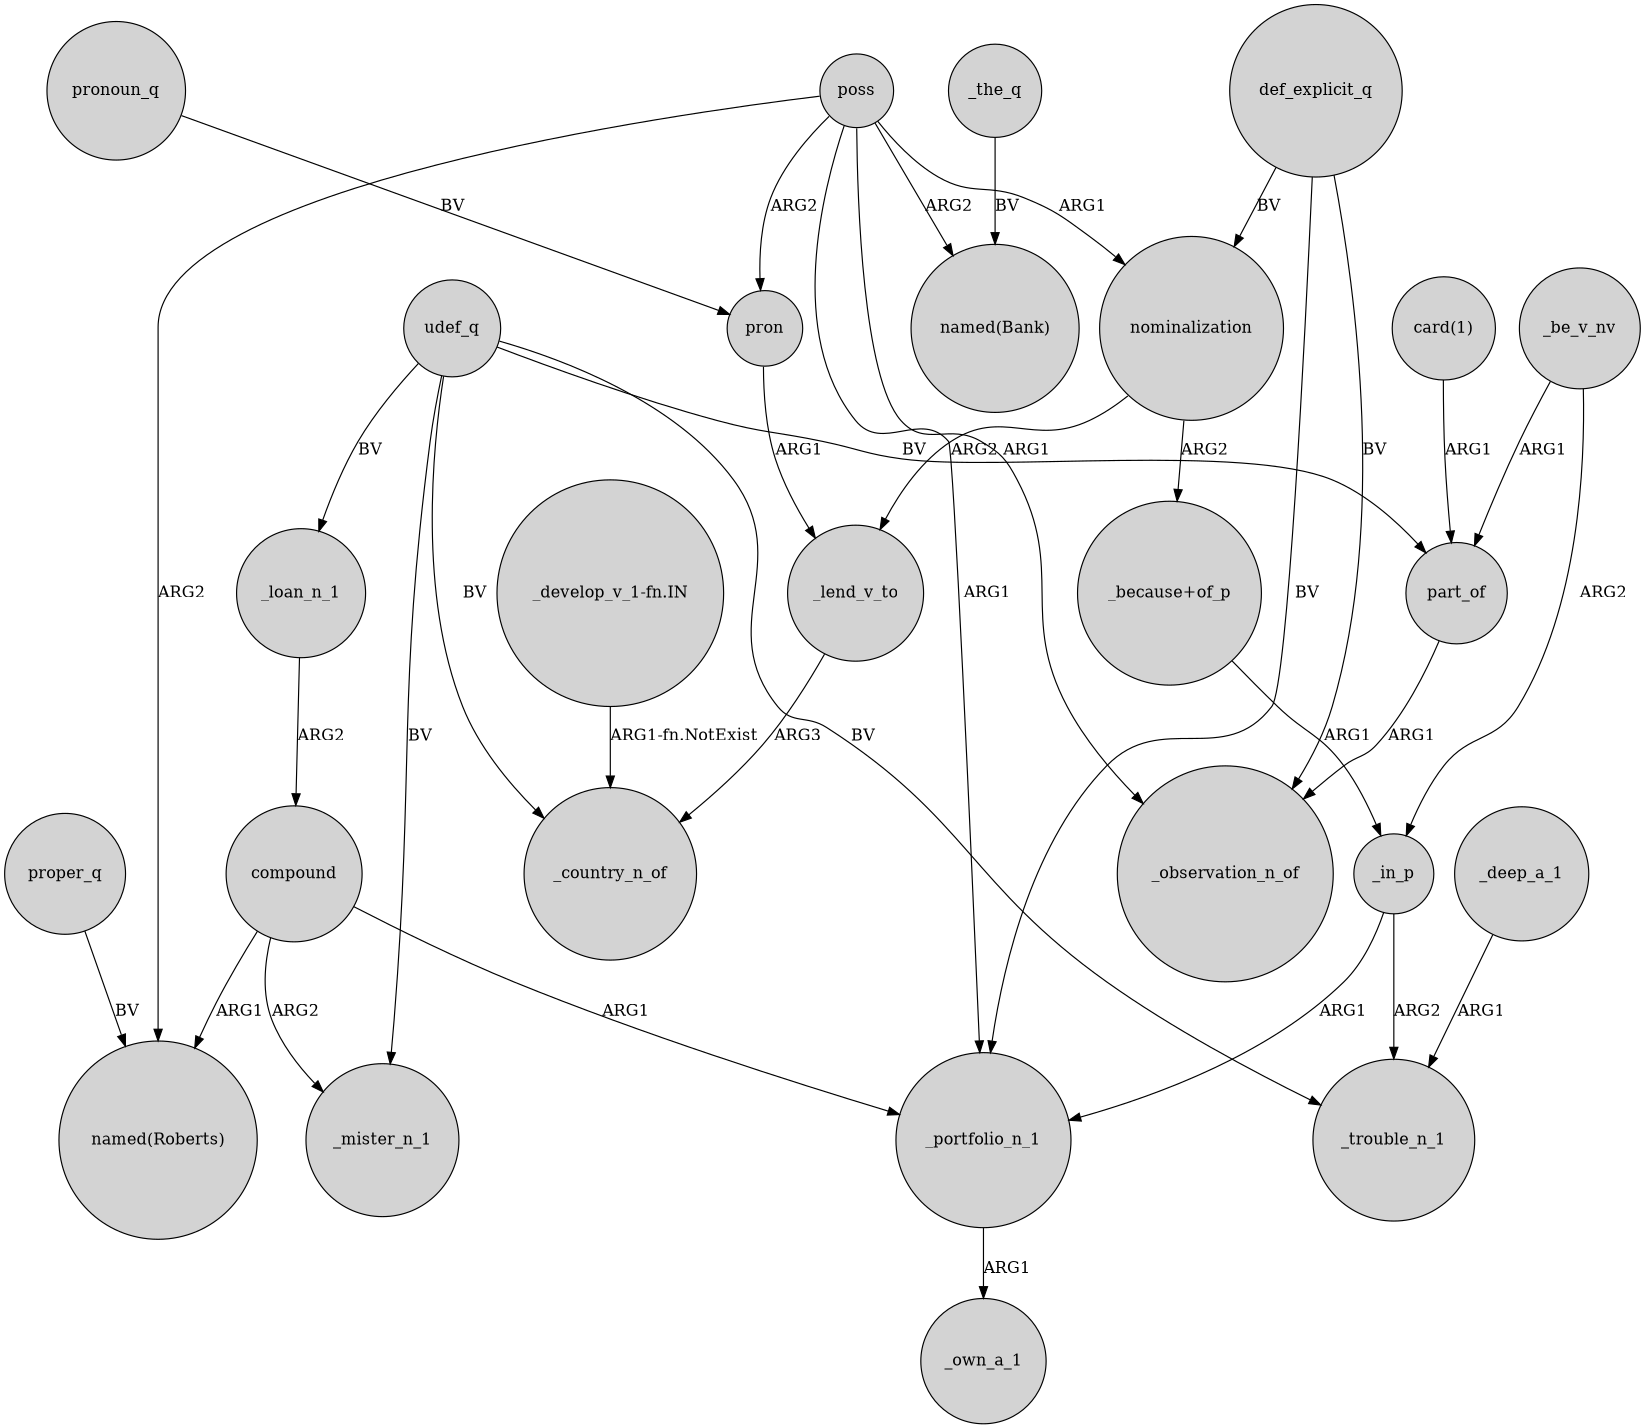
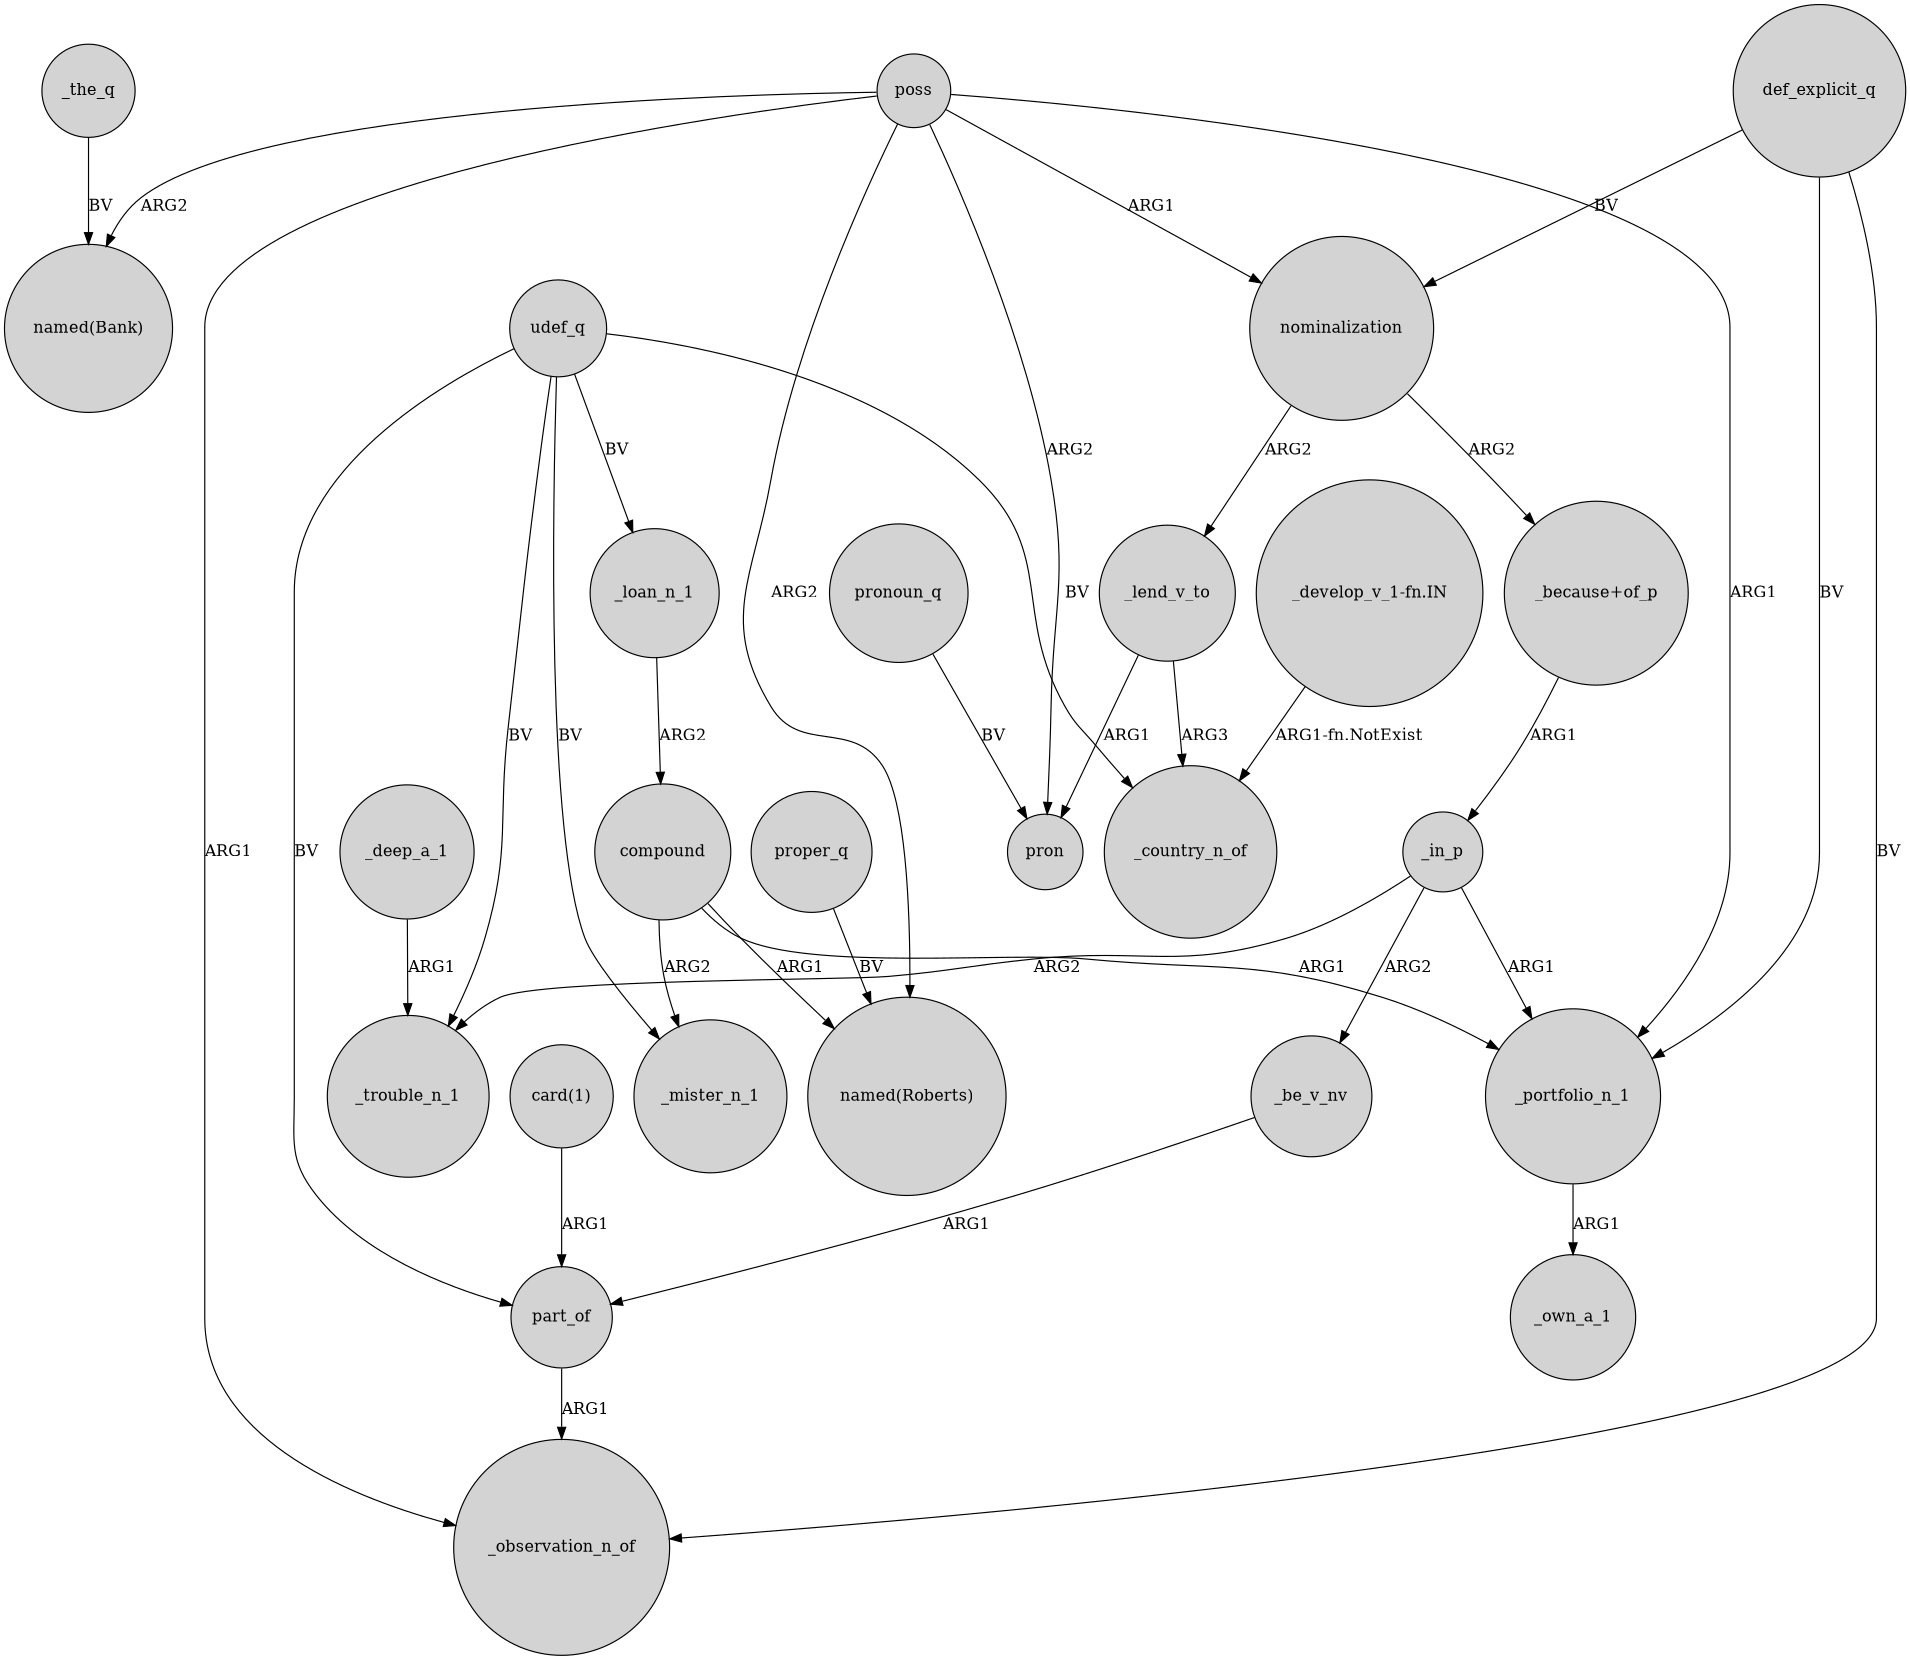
edge "pron" -> "_lend_v_to": reversed
edge "_be_v_nv" -> "_in_p": reversed
